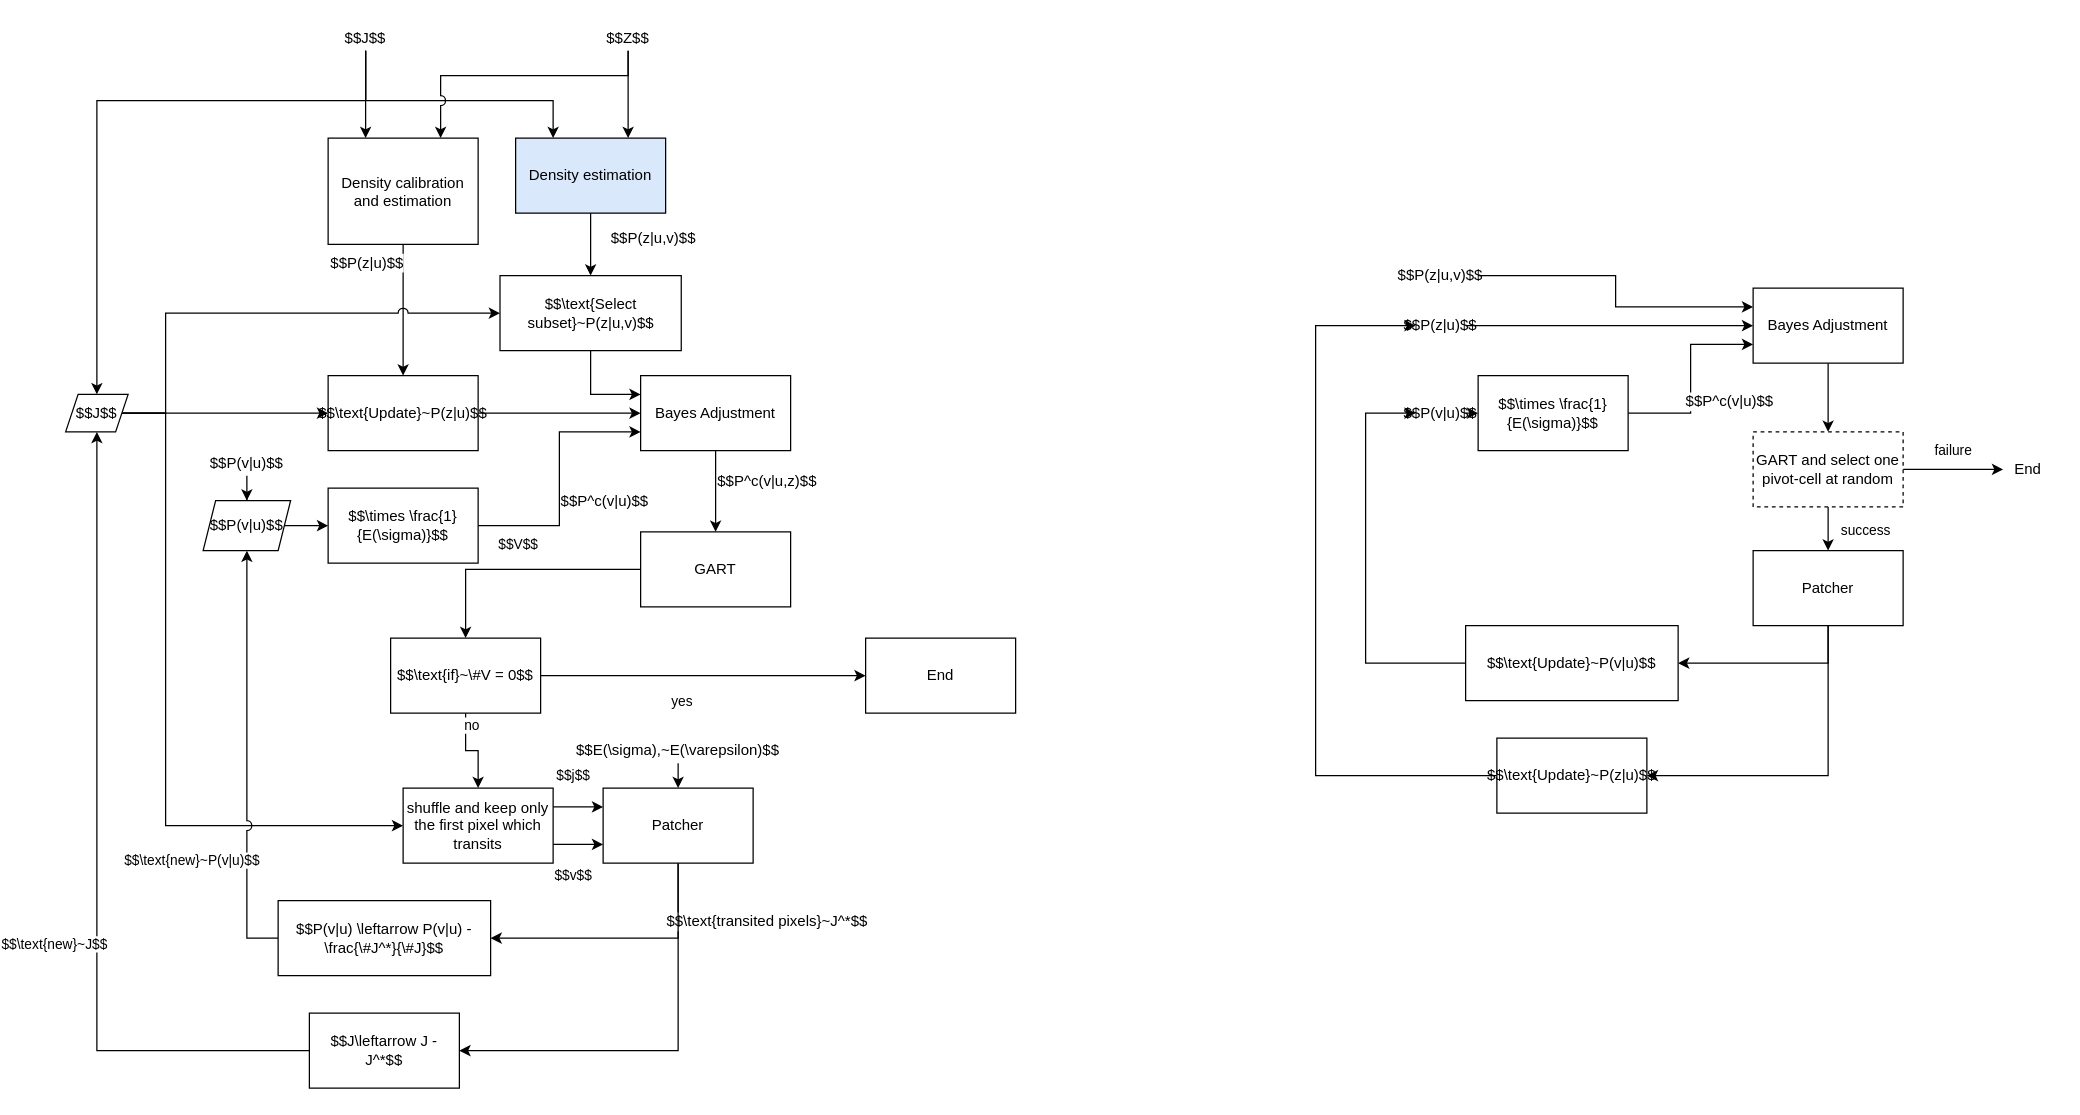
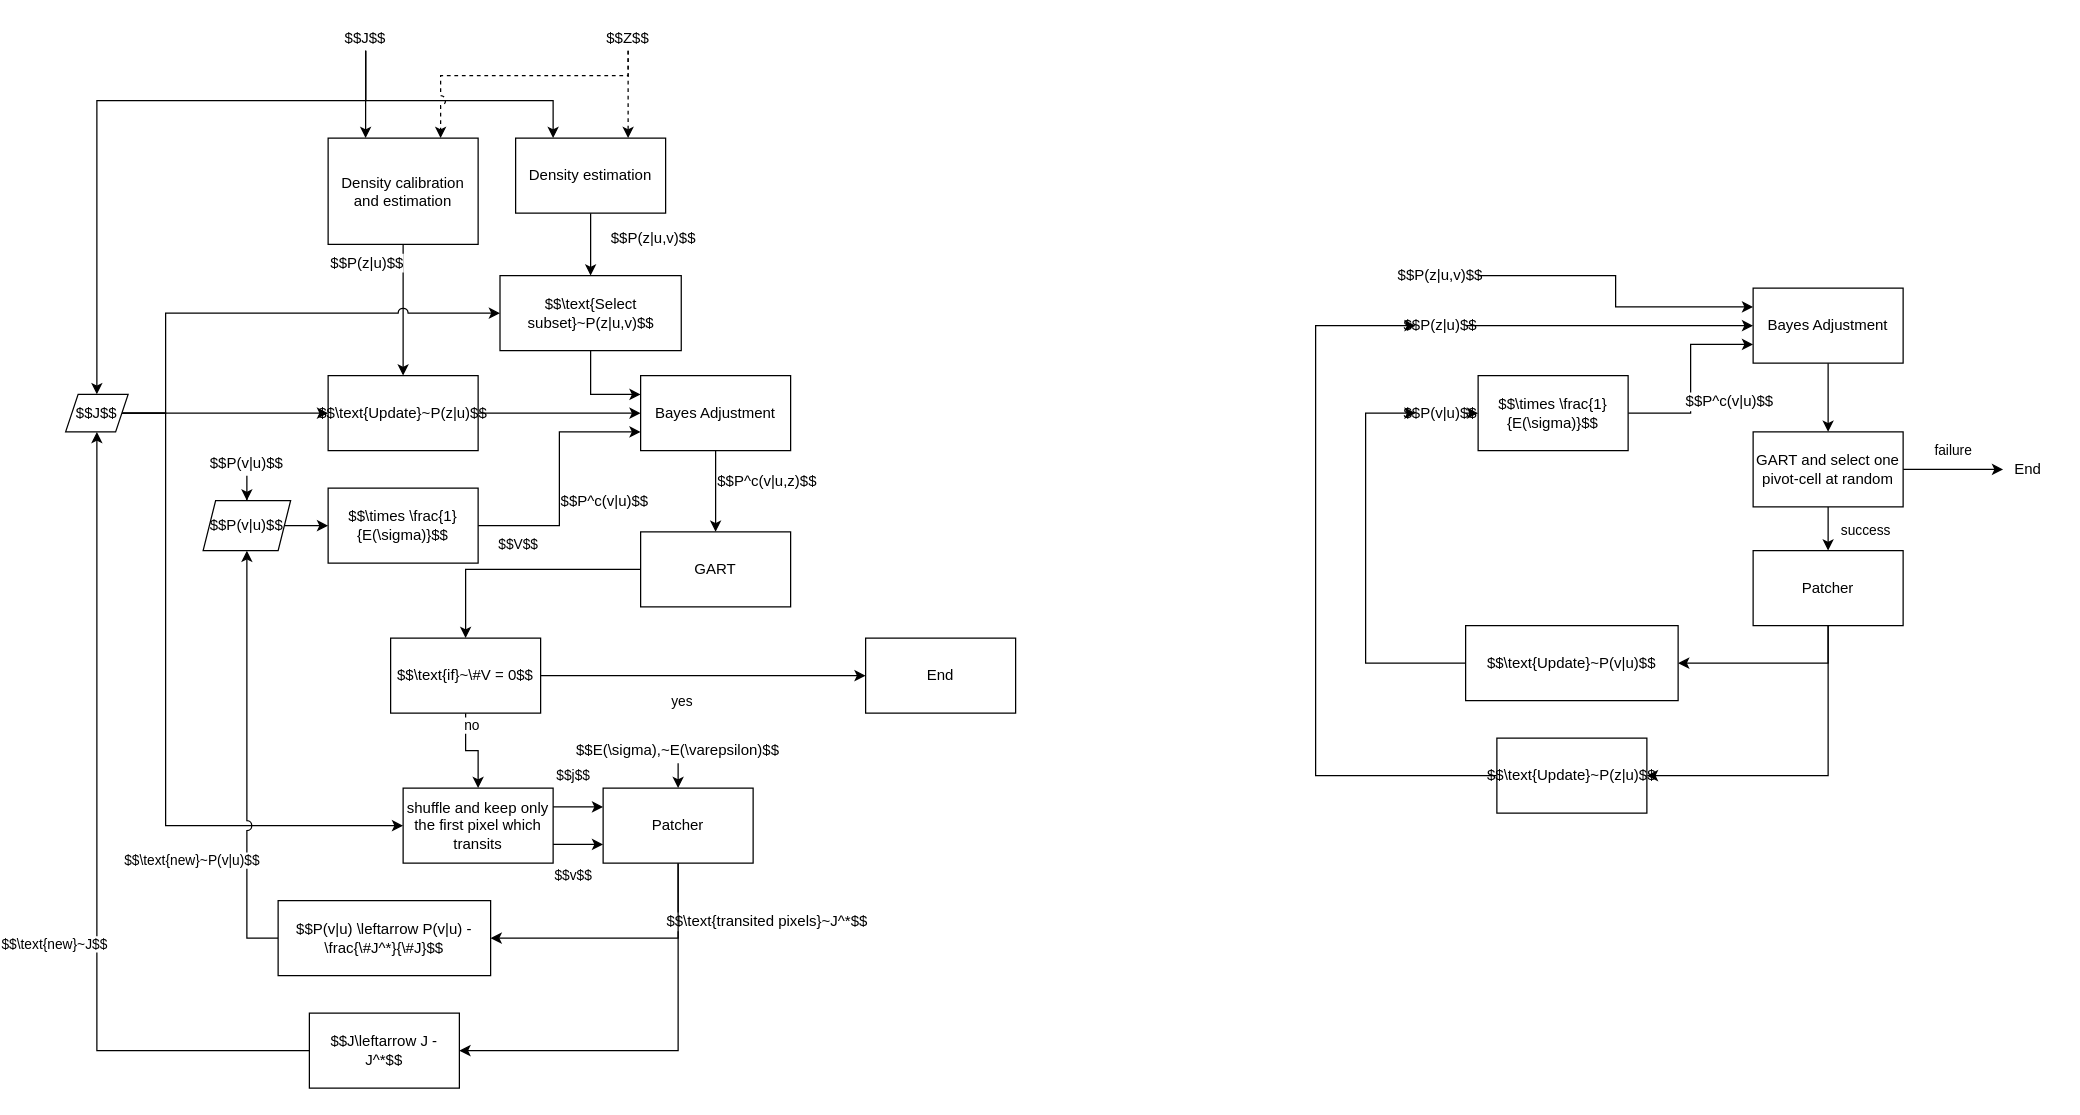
edge "$$Z$$" -> "Density calibration and estimation": style solid -> dashed
edge "$$Z$$" -> "Density estimation": style solid -> dashed
node "Density estimation": fillcolor #dae8fc -> #ffffff
node "GART and select one pivot-cell at random": style dashed -> solid
